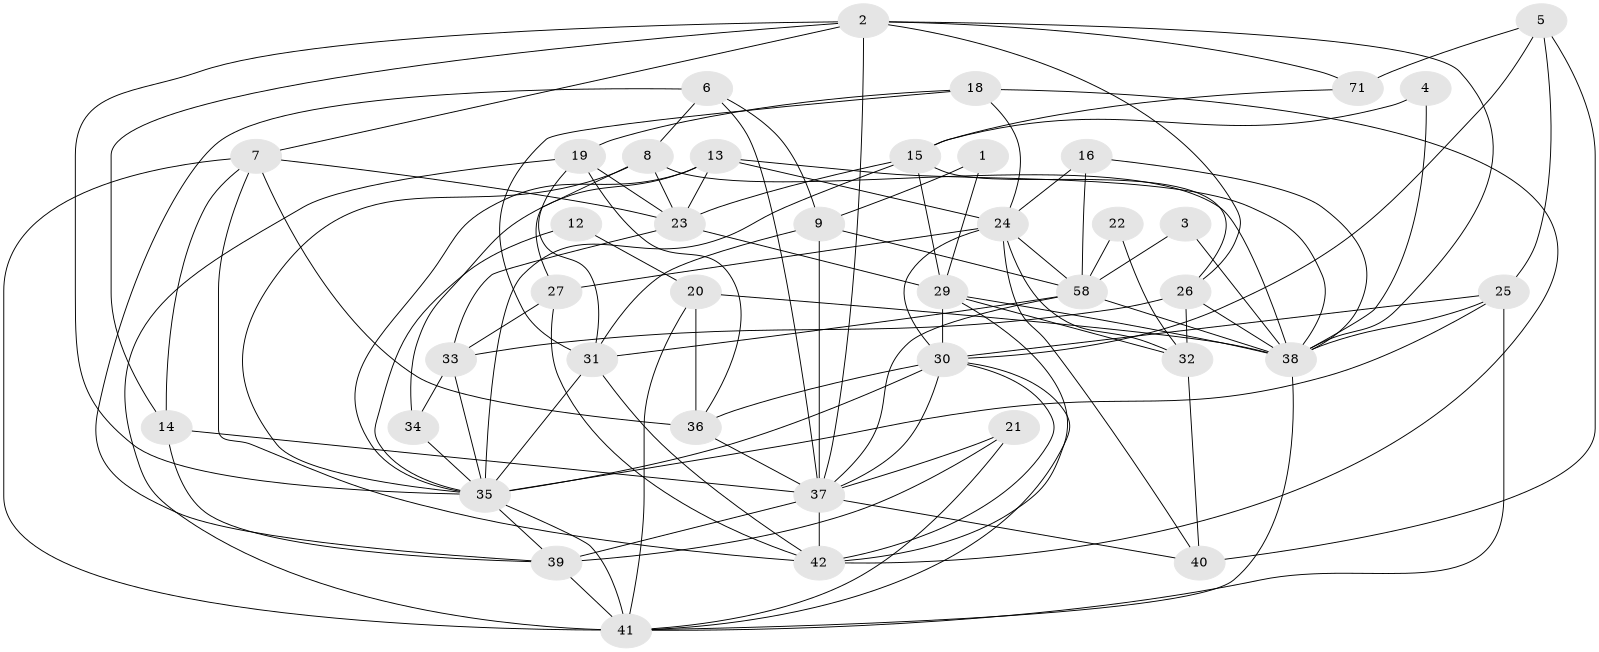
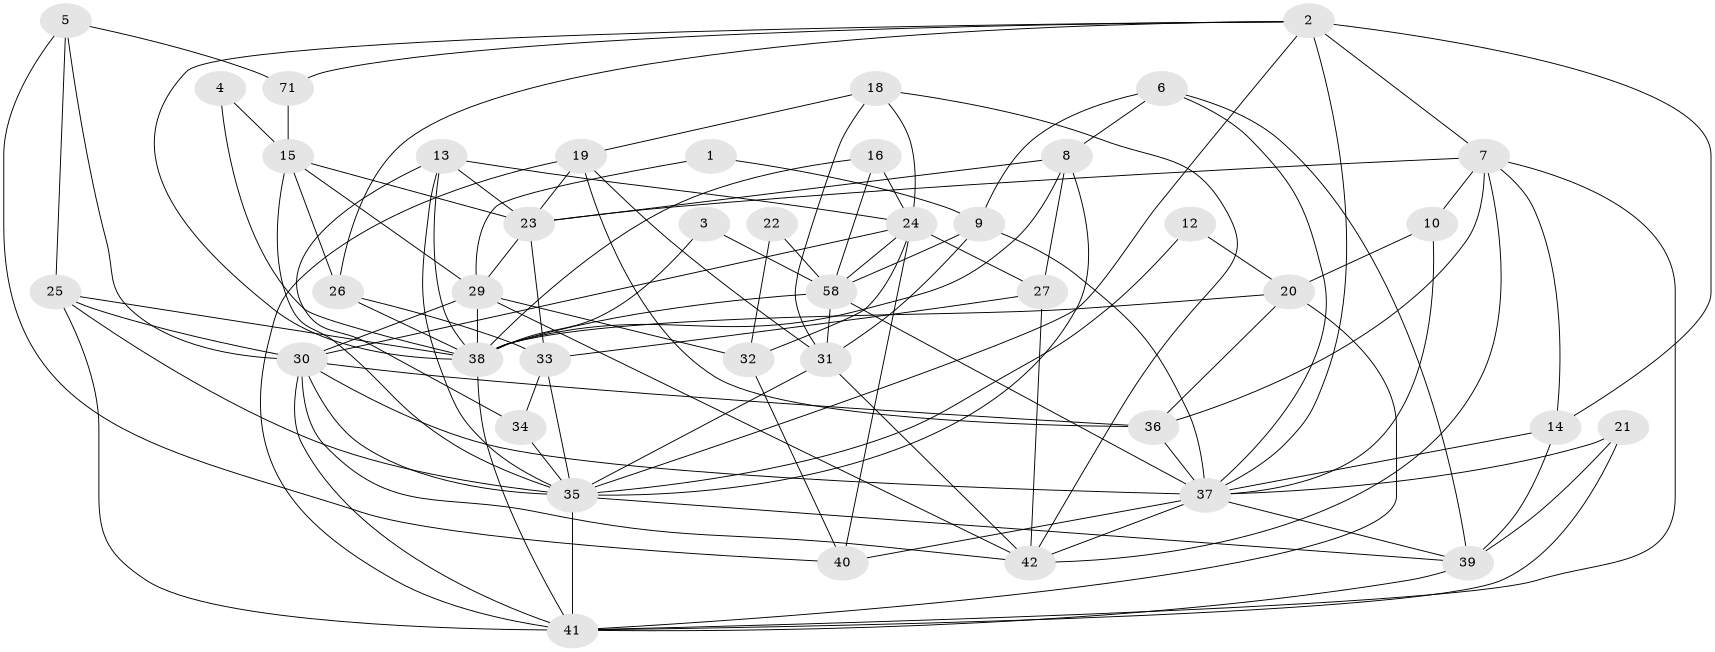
node "10": added
edge "26" -- "32": removed
